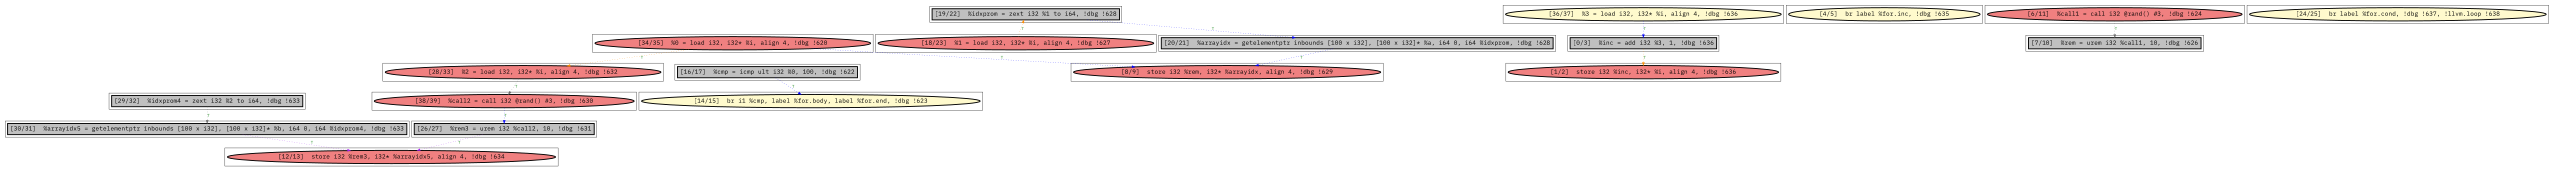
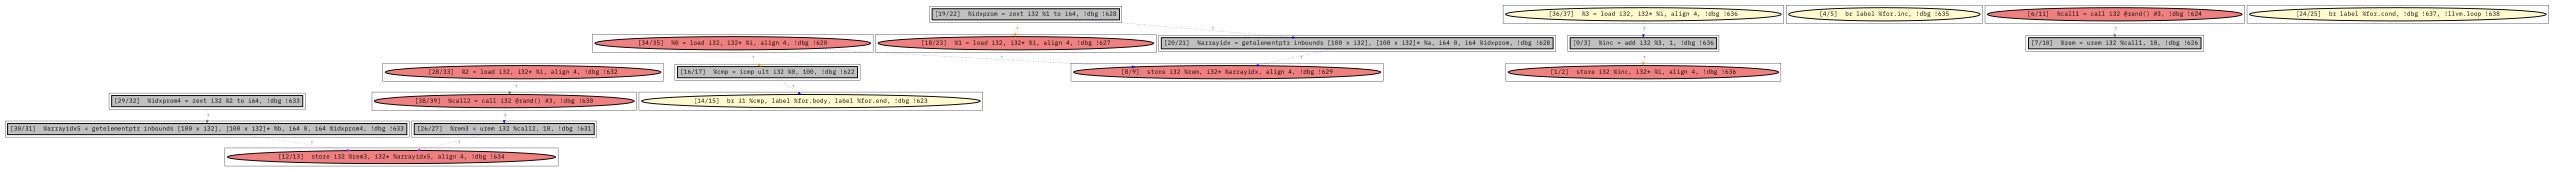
edge "[18/23]  %1 = load i32, i32* %i, align 4, !dbg !627" -> "[19/22]  %idxprom = zext i32 %1 to i64, !dbg !628": reversed
edge "[34/35]  %0 = load i32, i32* %i, align 4, !dbg !620" -> "[28/33]  %2 = load i32, i32* %i, align 4, !dbg !632": now "[34/35]  %0 = load i32, i32* %i, align 4, !dbg !620" -> "[16/17]  %cmp = icmp ult i32 %0, 100, !dbg !622"
